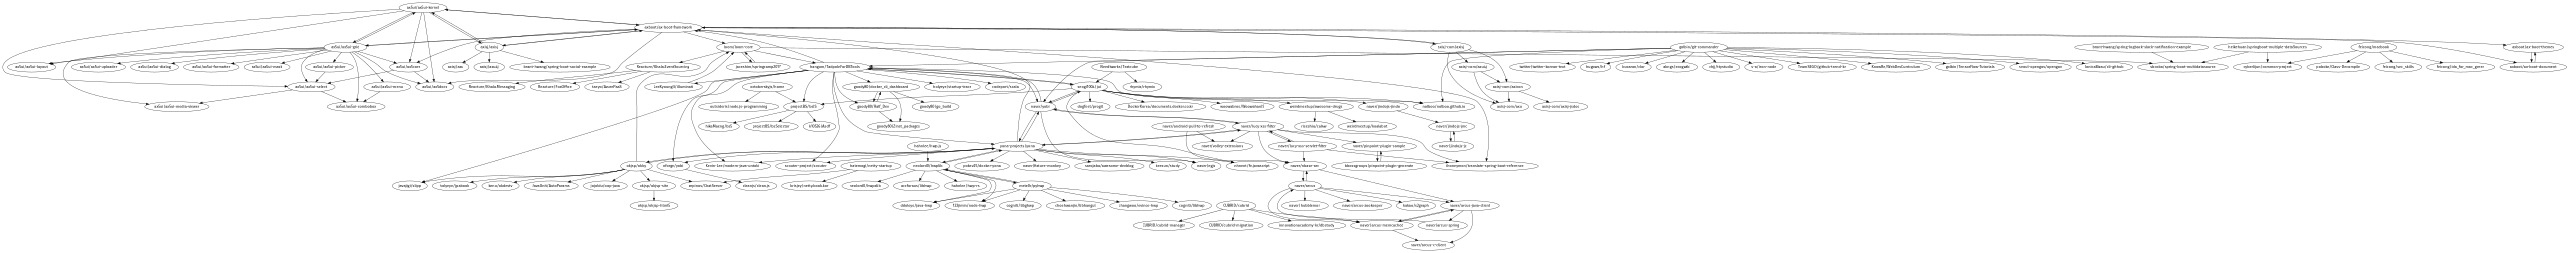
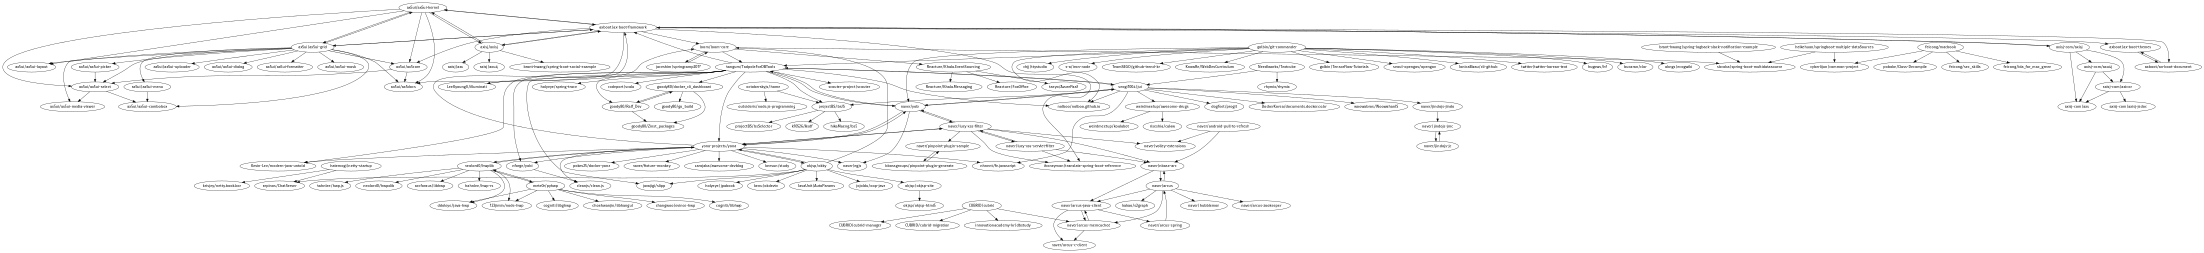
node "holyeye/startup-trace": label "holyeye/startup-trace" -> "holyeye/spring-trace"
edge "hahnlee/hwp.js" -> "neolord0/hwplib": reversed
edge "yona-projects/yona" -> "scouter-project/scouter": now "yona-projects/yona" -> "cleanjs/clean.js"
